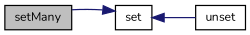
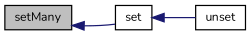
edge "setMany" -> "set": reversed
